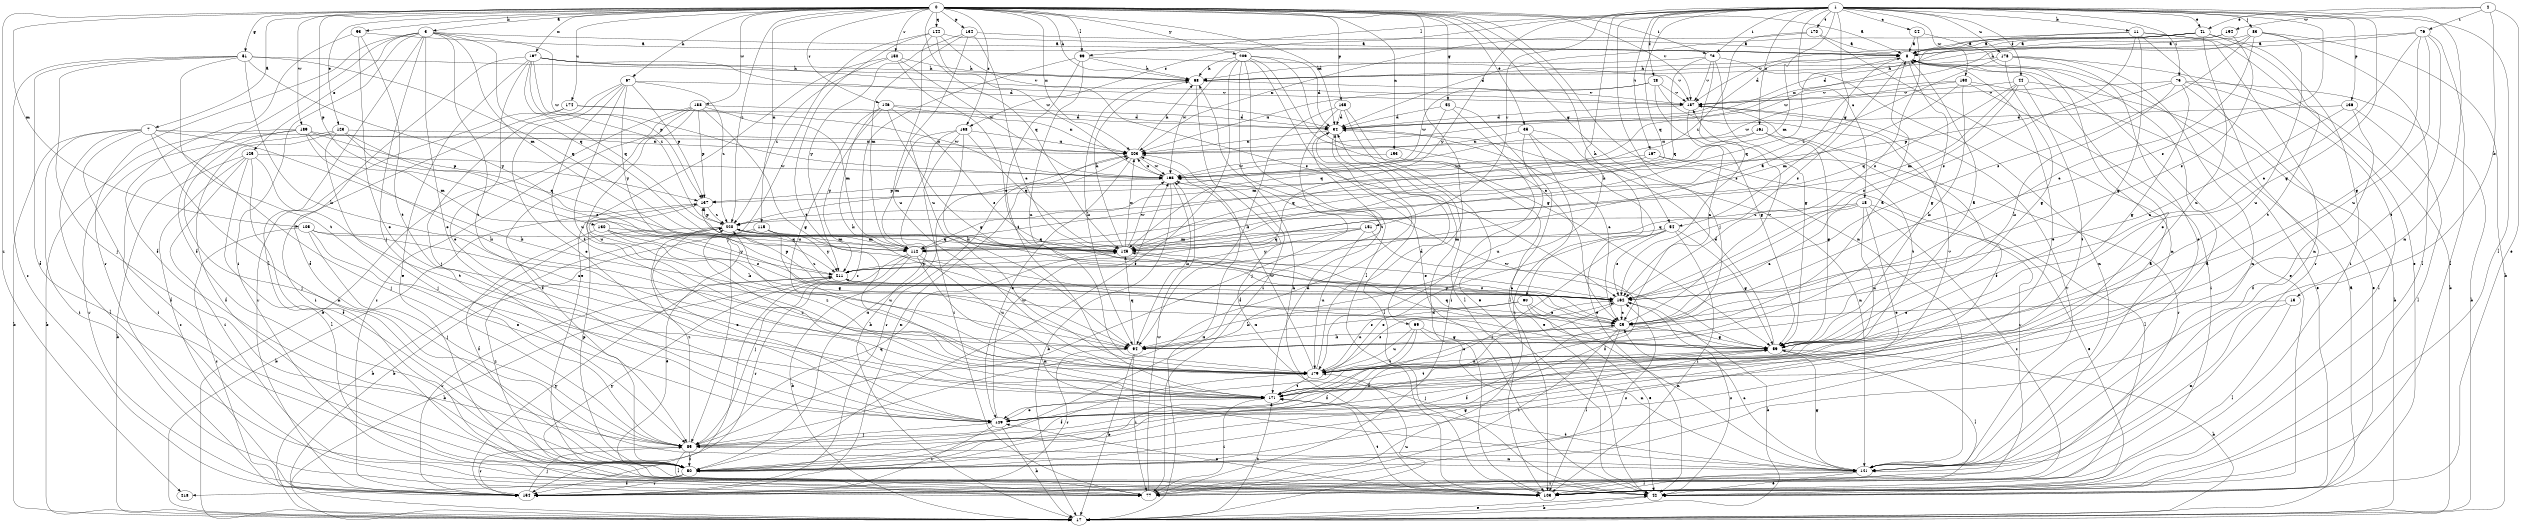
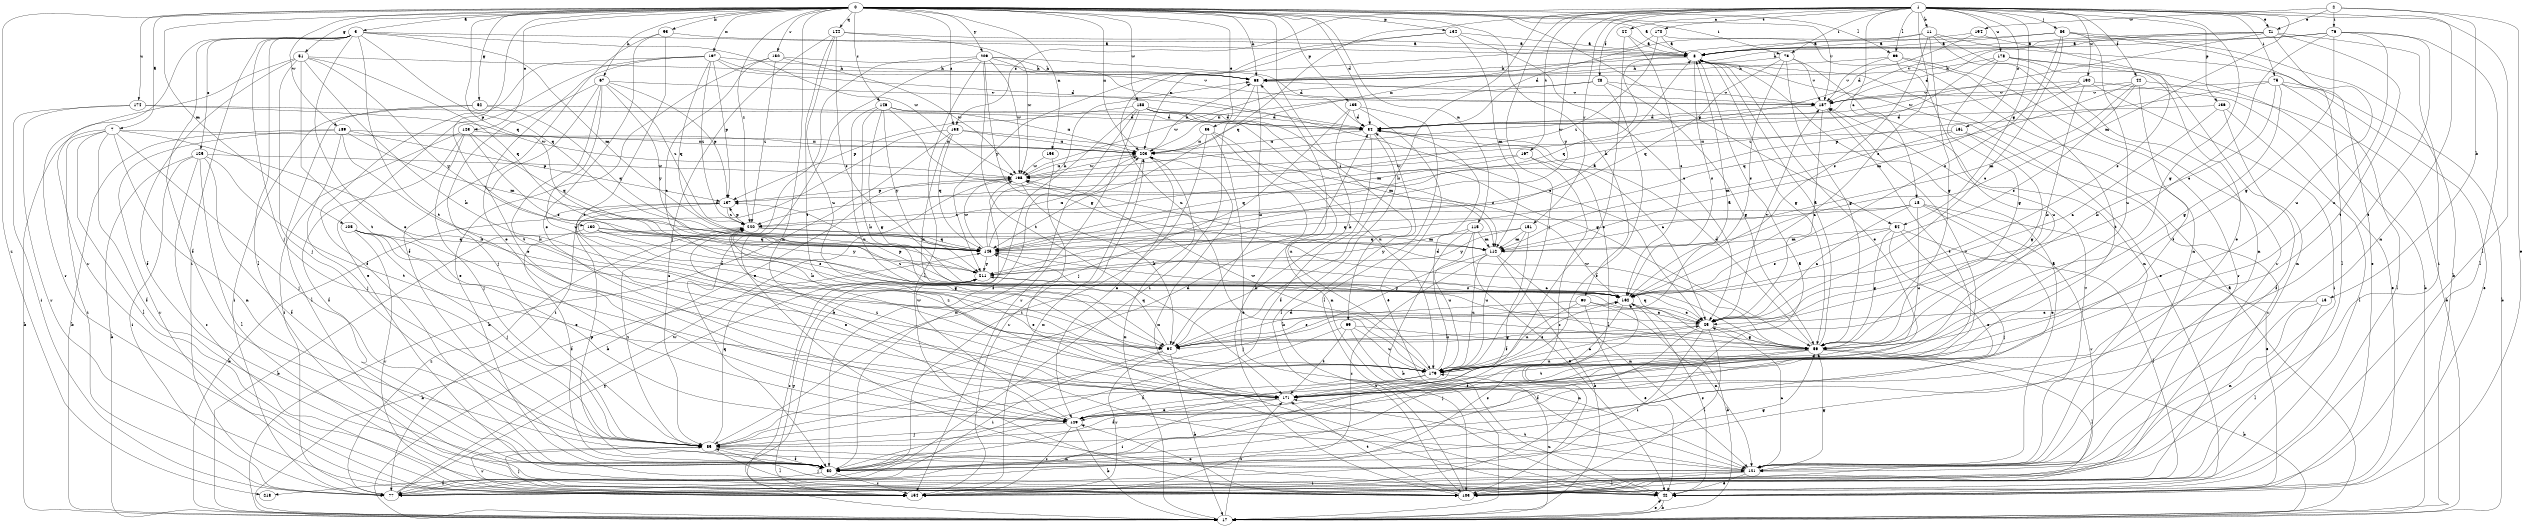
edge "42" -> "85": added, label "j"
